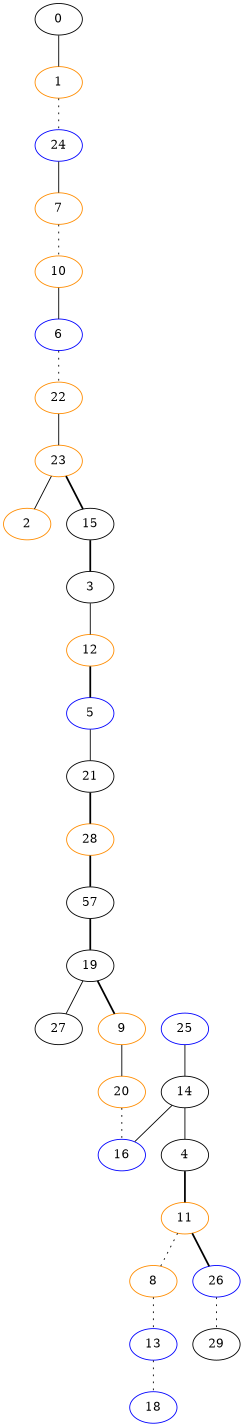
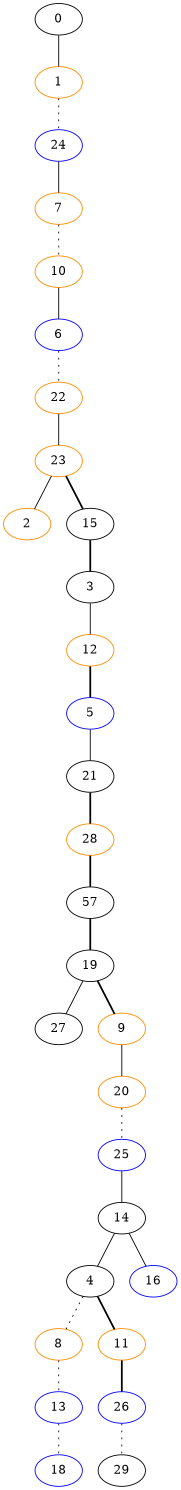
edge "20" -- "16": now "20" -- "25"
edge "11" -- "8": now "4" -- "8"
